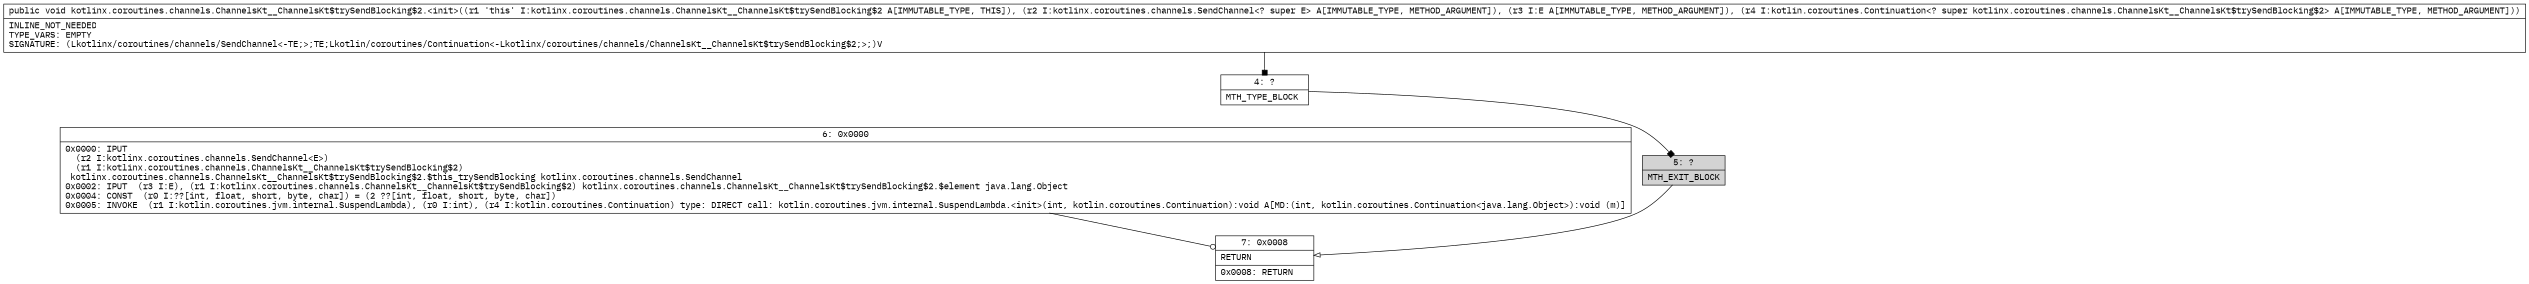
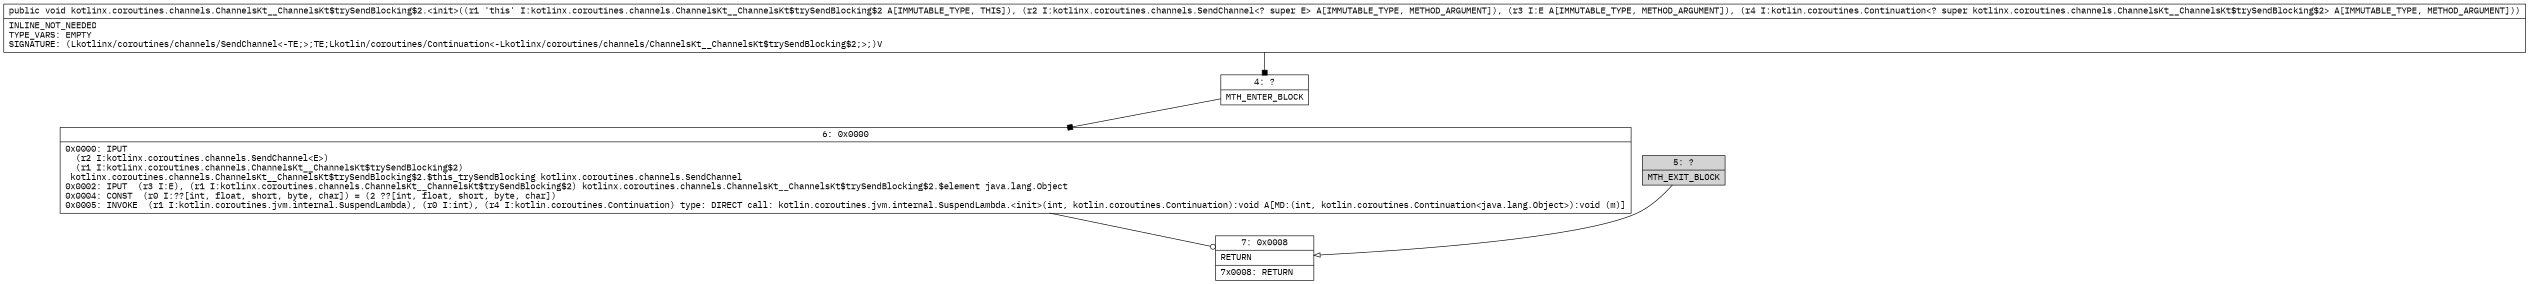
node "4: ?": text "MTH_TYPE_BLOCK" -> "MTH_ENTER_BLOCK"
edge "4: ?" -> "5: ?": now "4: ?" -> "6: 0x0000"
node "7: 0x0008": text "0x0008: RETURN" -> "7x0008: RETURN"
